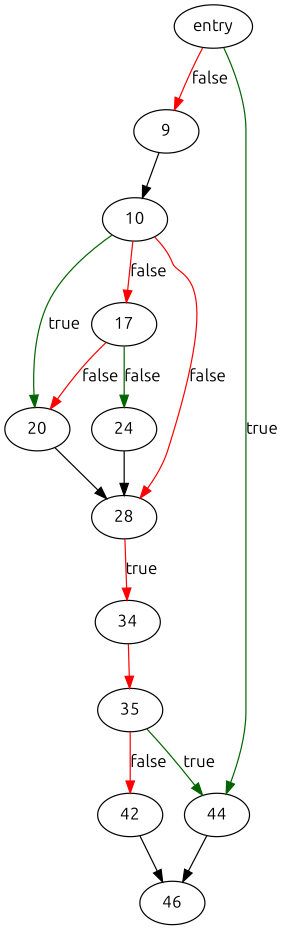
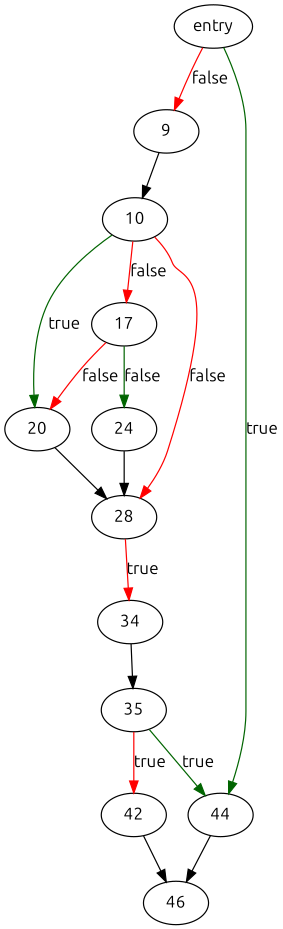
edge "34" -> "35": color red -> black
edge "35" -> "42": label "false" -> "true"
